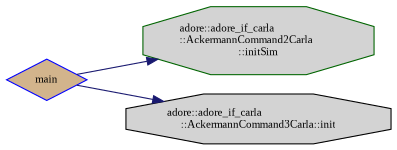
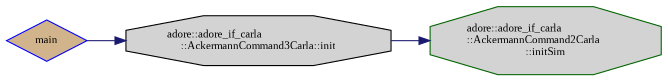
edge "main" -> "adore::adore_if_carla ::AckermannCommand2Carla ::initSim": now "adore::adore_if_carla ::AckermannCommand3Carla::init" -> "adore::adore_if_carla ::AckermannCommand2Carla ::initSim"
